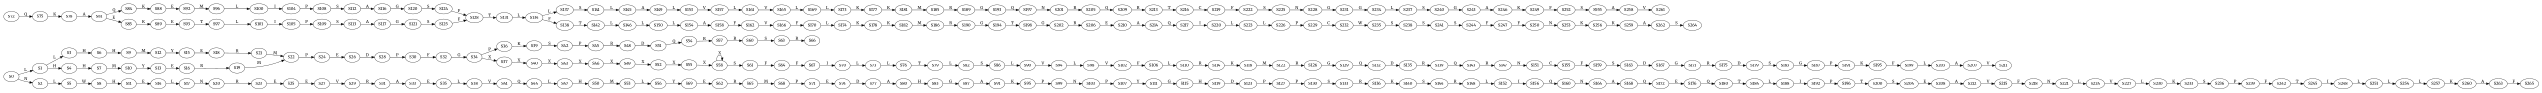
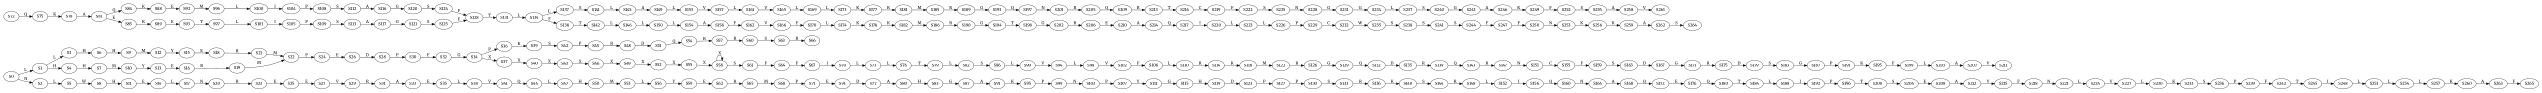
node "S555": label "S555" -> "S255"
node "S69": label "S69" -> "S59"
